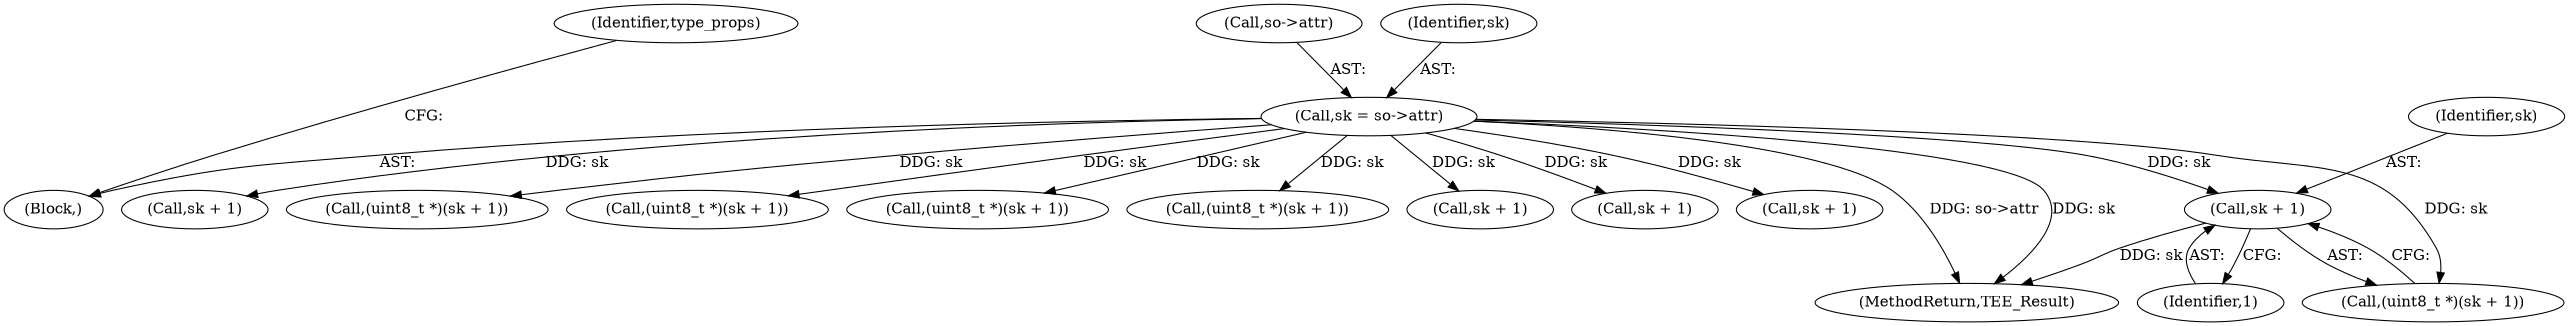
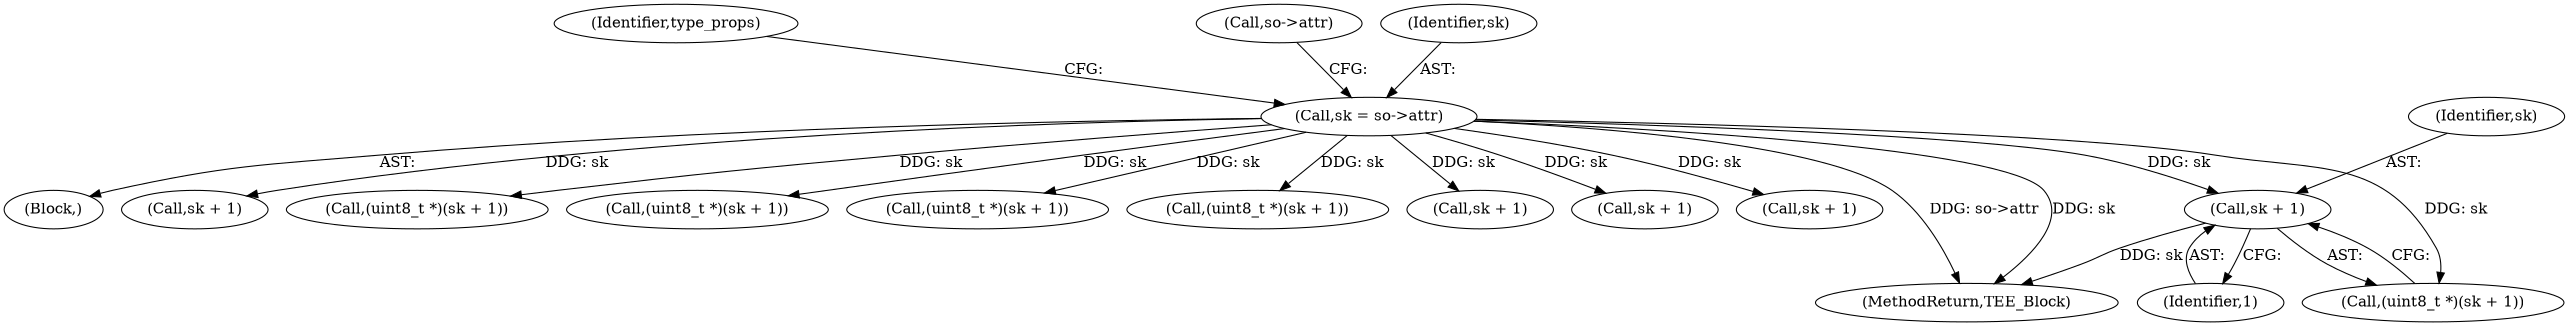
edge "(Call,so->attr)" -> "(Call,sk = so->attr)": label "AST: " -> "CFG: "
edge "(Identifier,type_props)" -> "(Block,)": now "(Identifier,type_props)" -> "(Call,sk = so->attr)"
node "(MethodReturn,TEE_Result)": label "(MethodReturn,TEE_Result)" -> "(MethodReturn,TEE_Block)"
